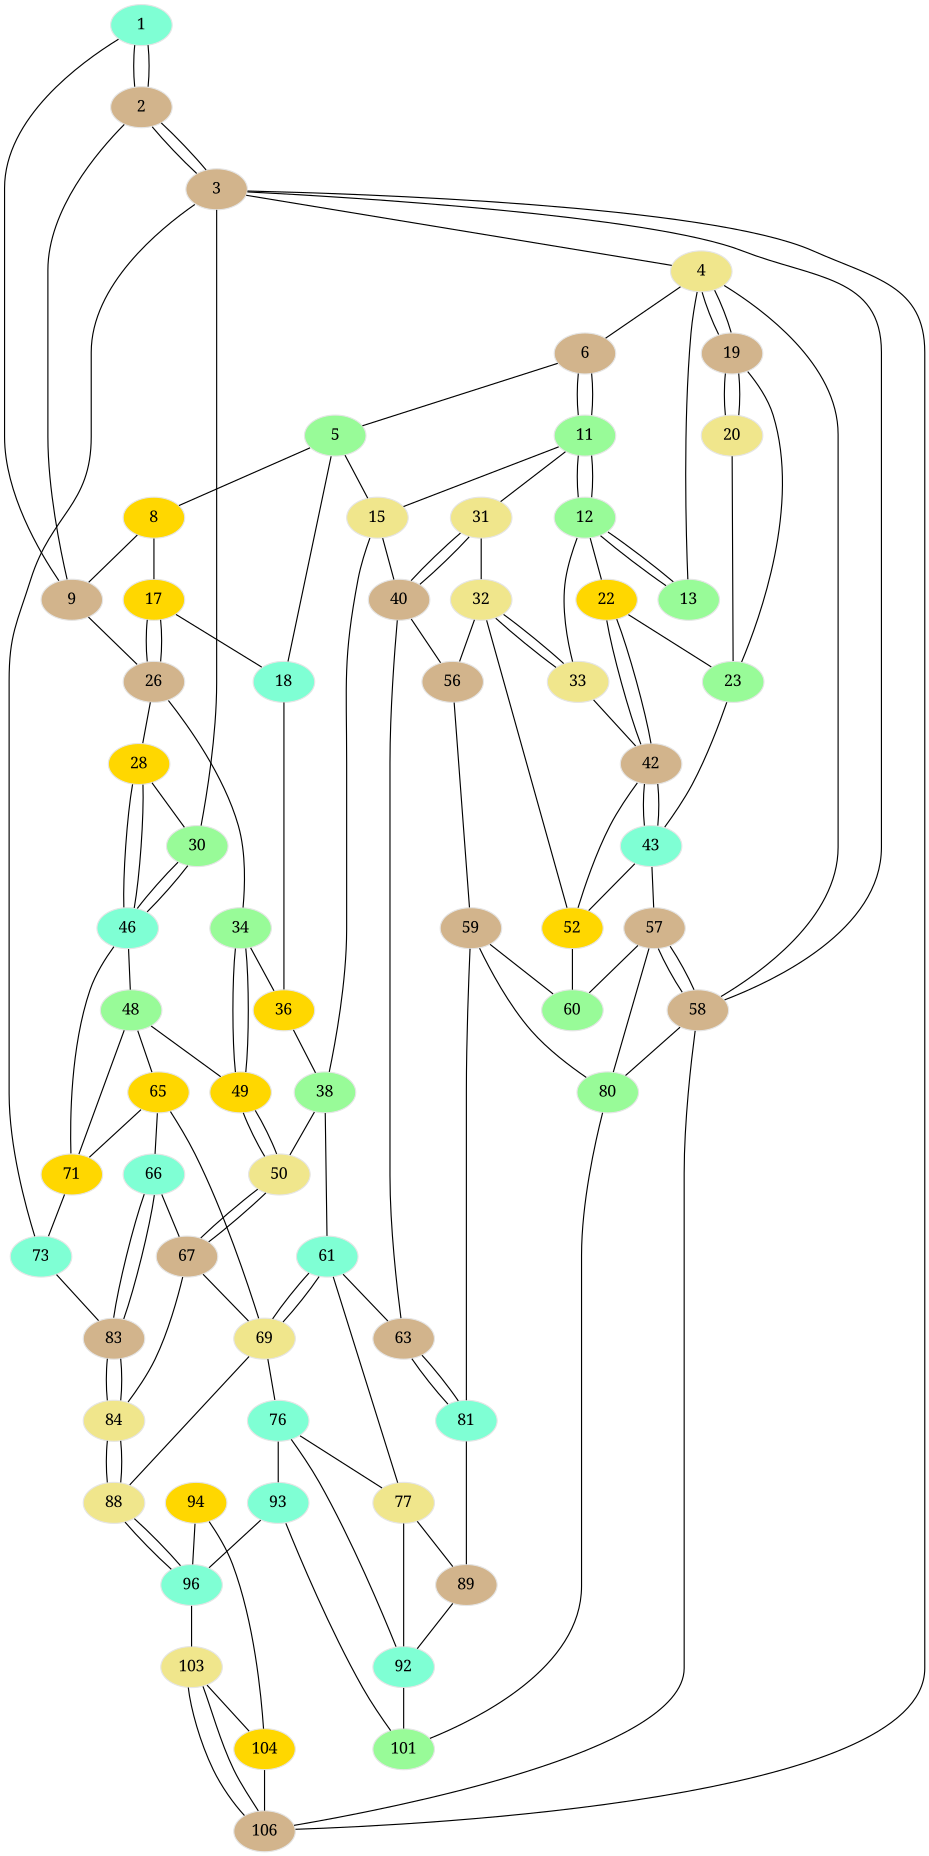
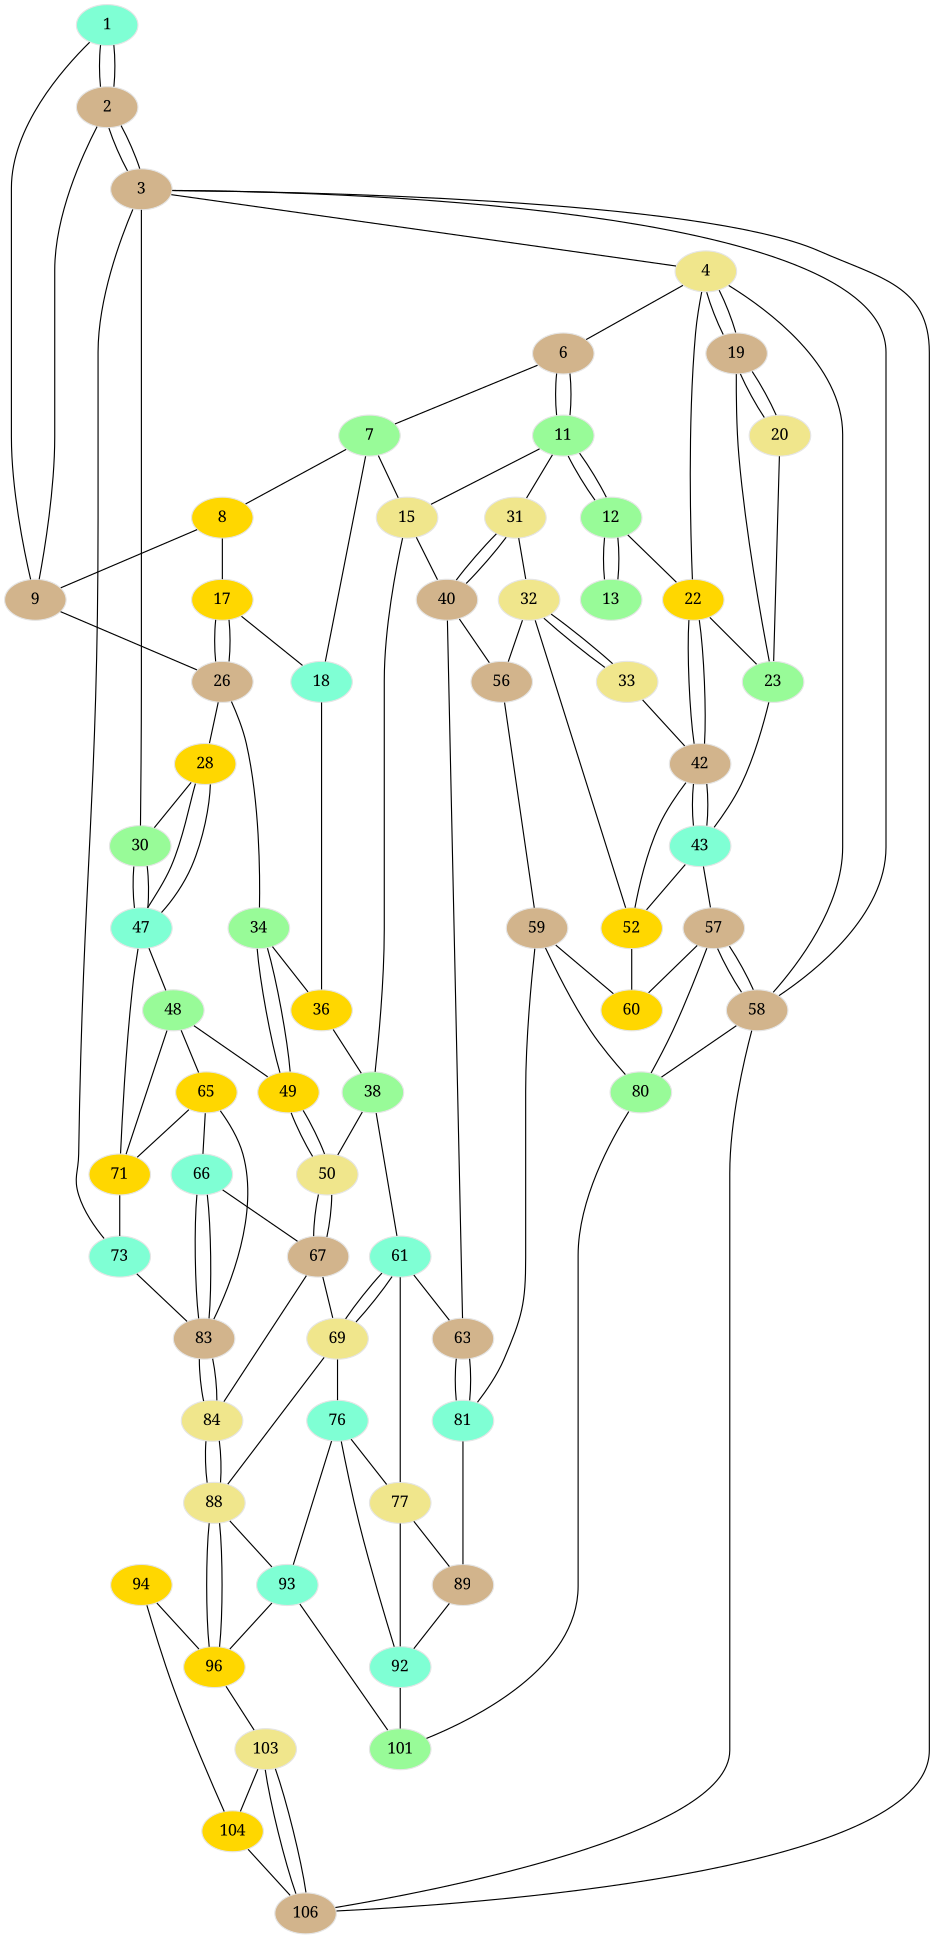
edge "4" -- "13": now "4" -- "22"
node "5": label "5" -> "7"
edge "12" -- "33": removed
node "46": label "46" -> "47"
node "60": fillcolor palegreen -> gold
edge "65" -- "69": now "65" -- "83"
edge "88" -- "93": added
node "96": fillcolor aquamarine -> gold
